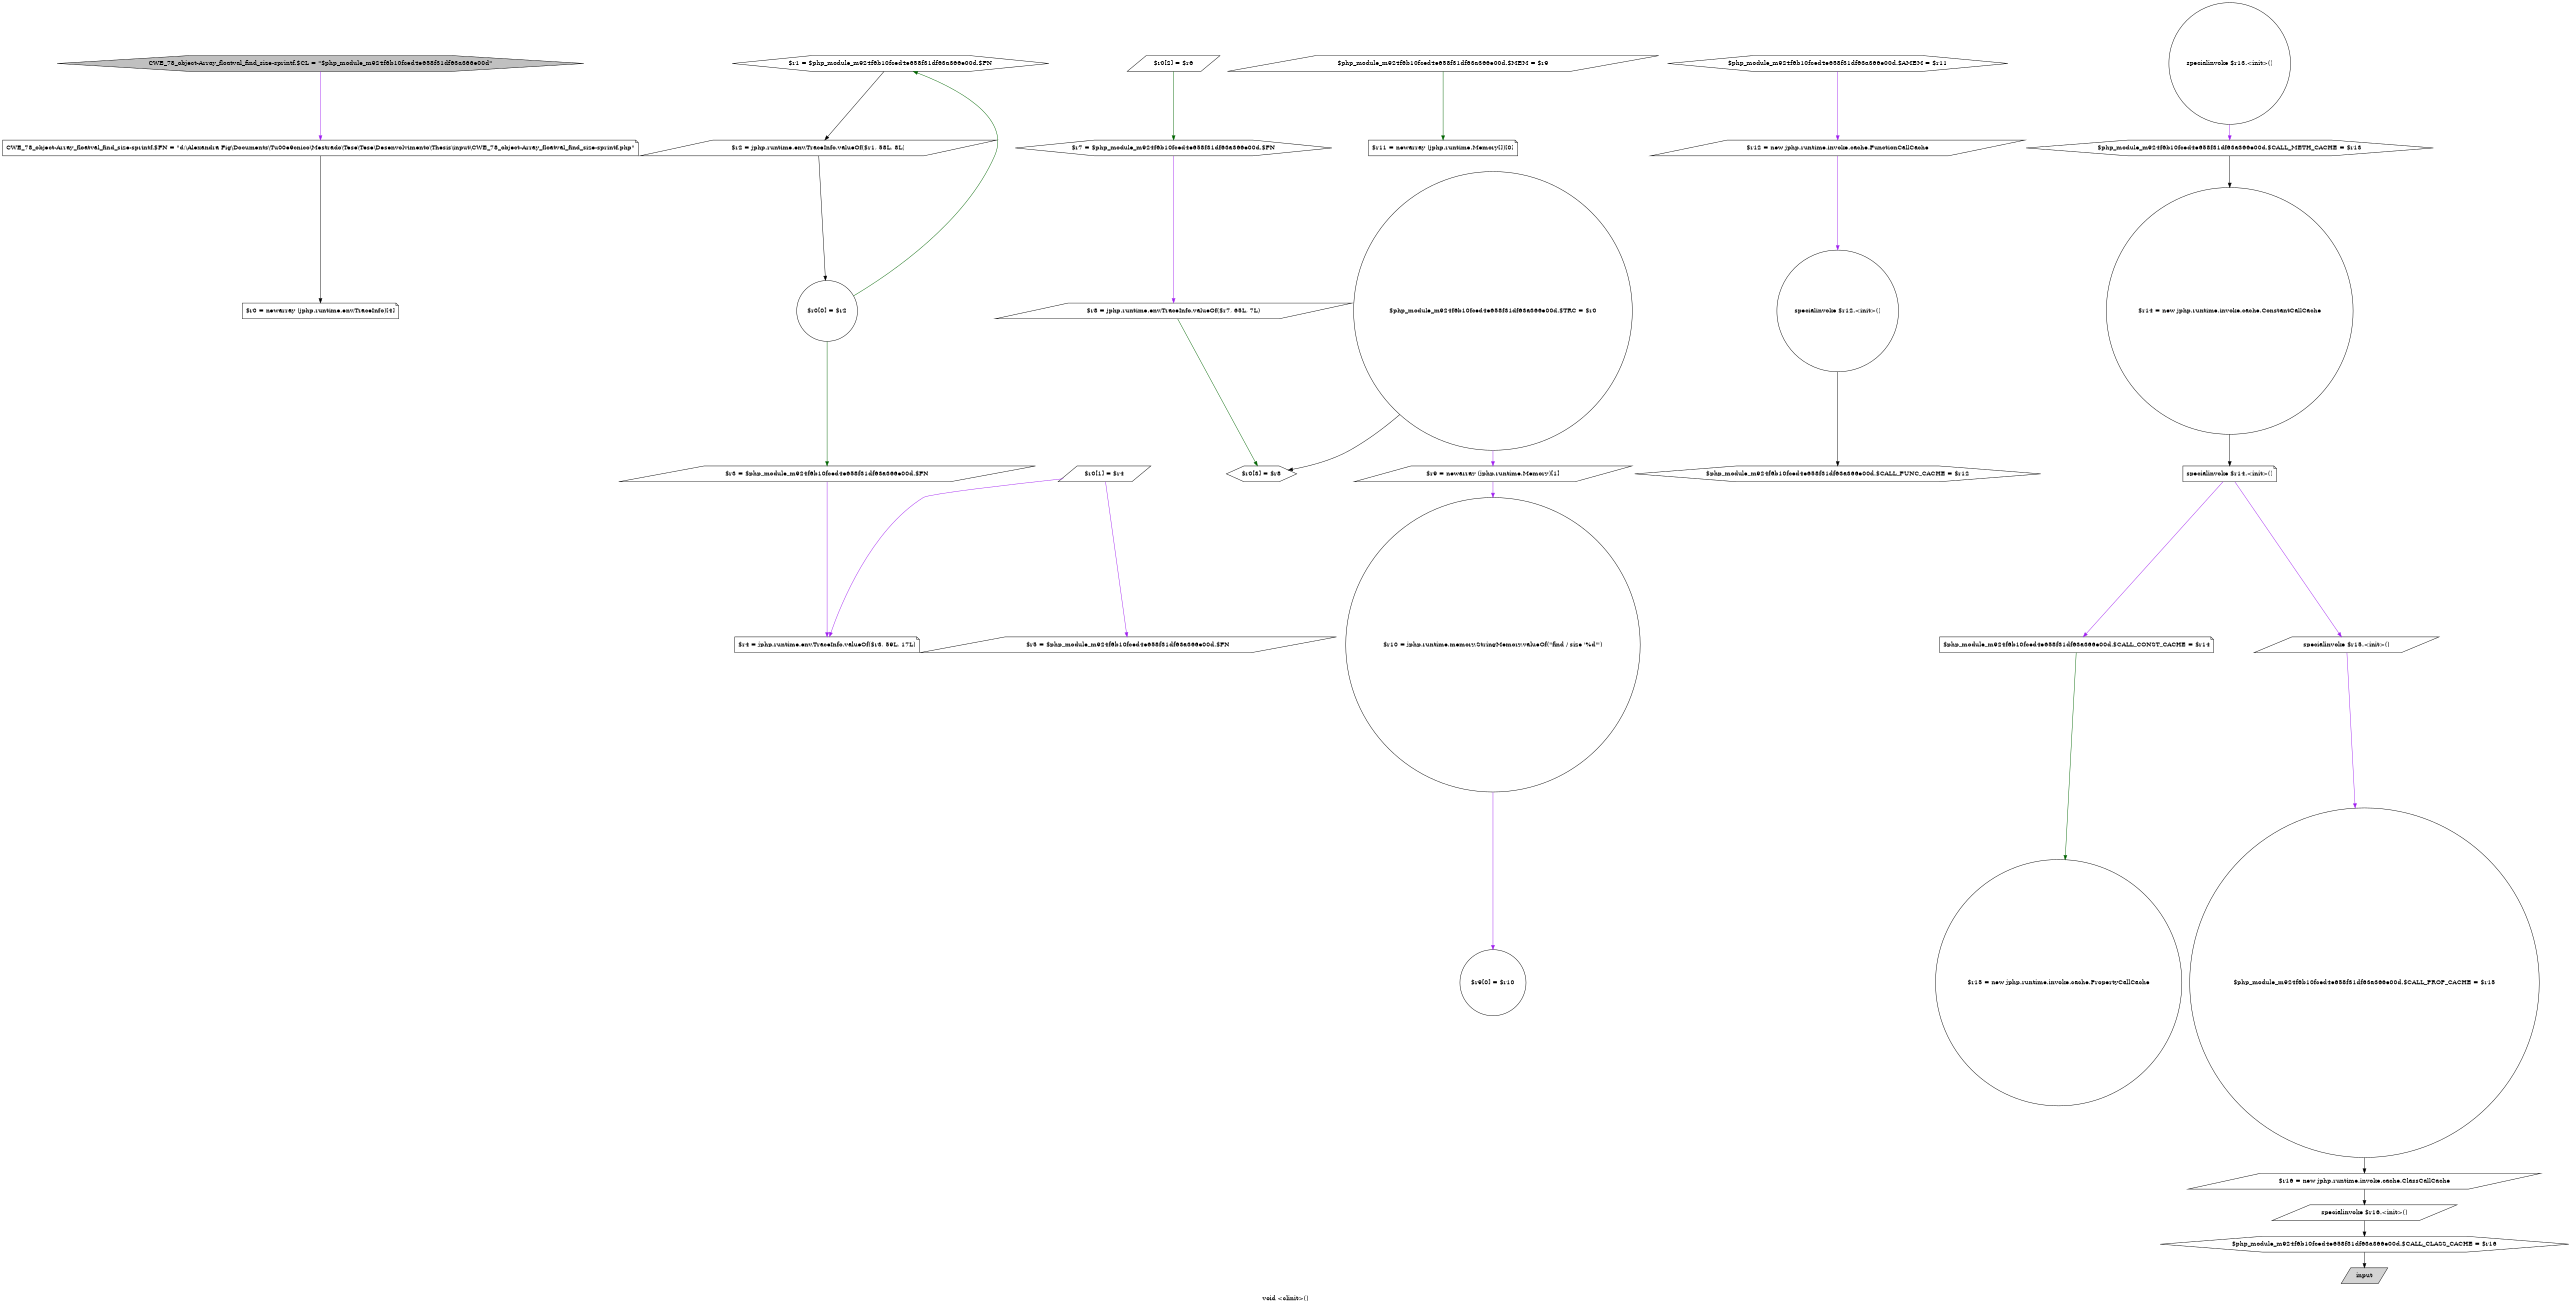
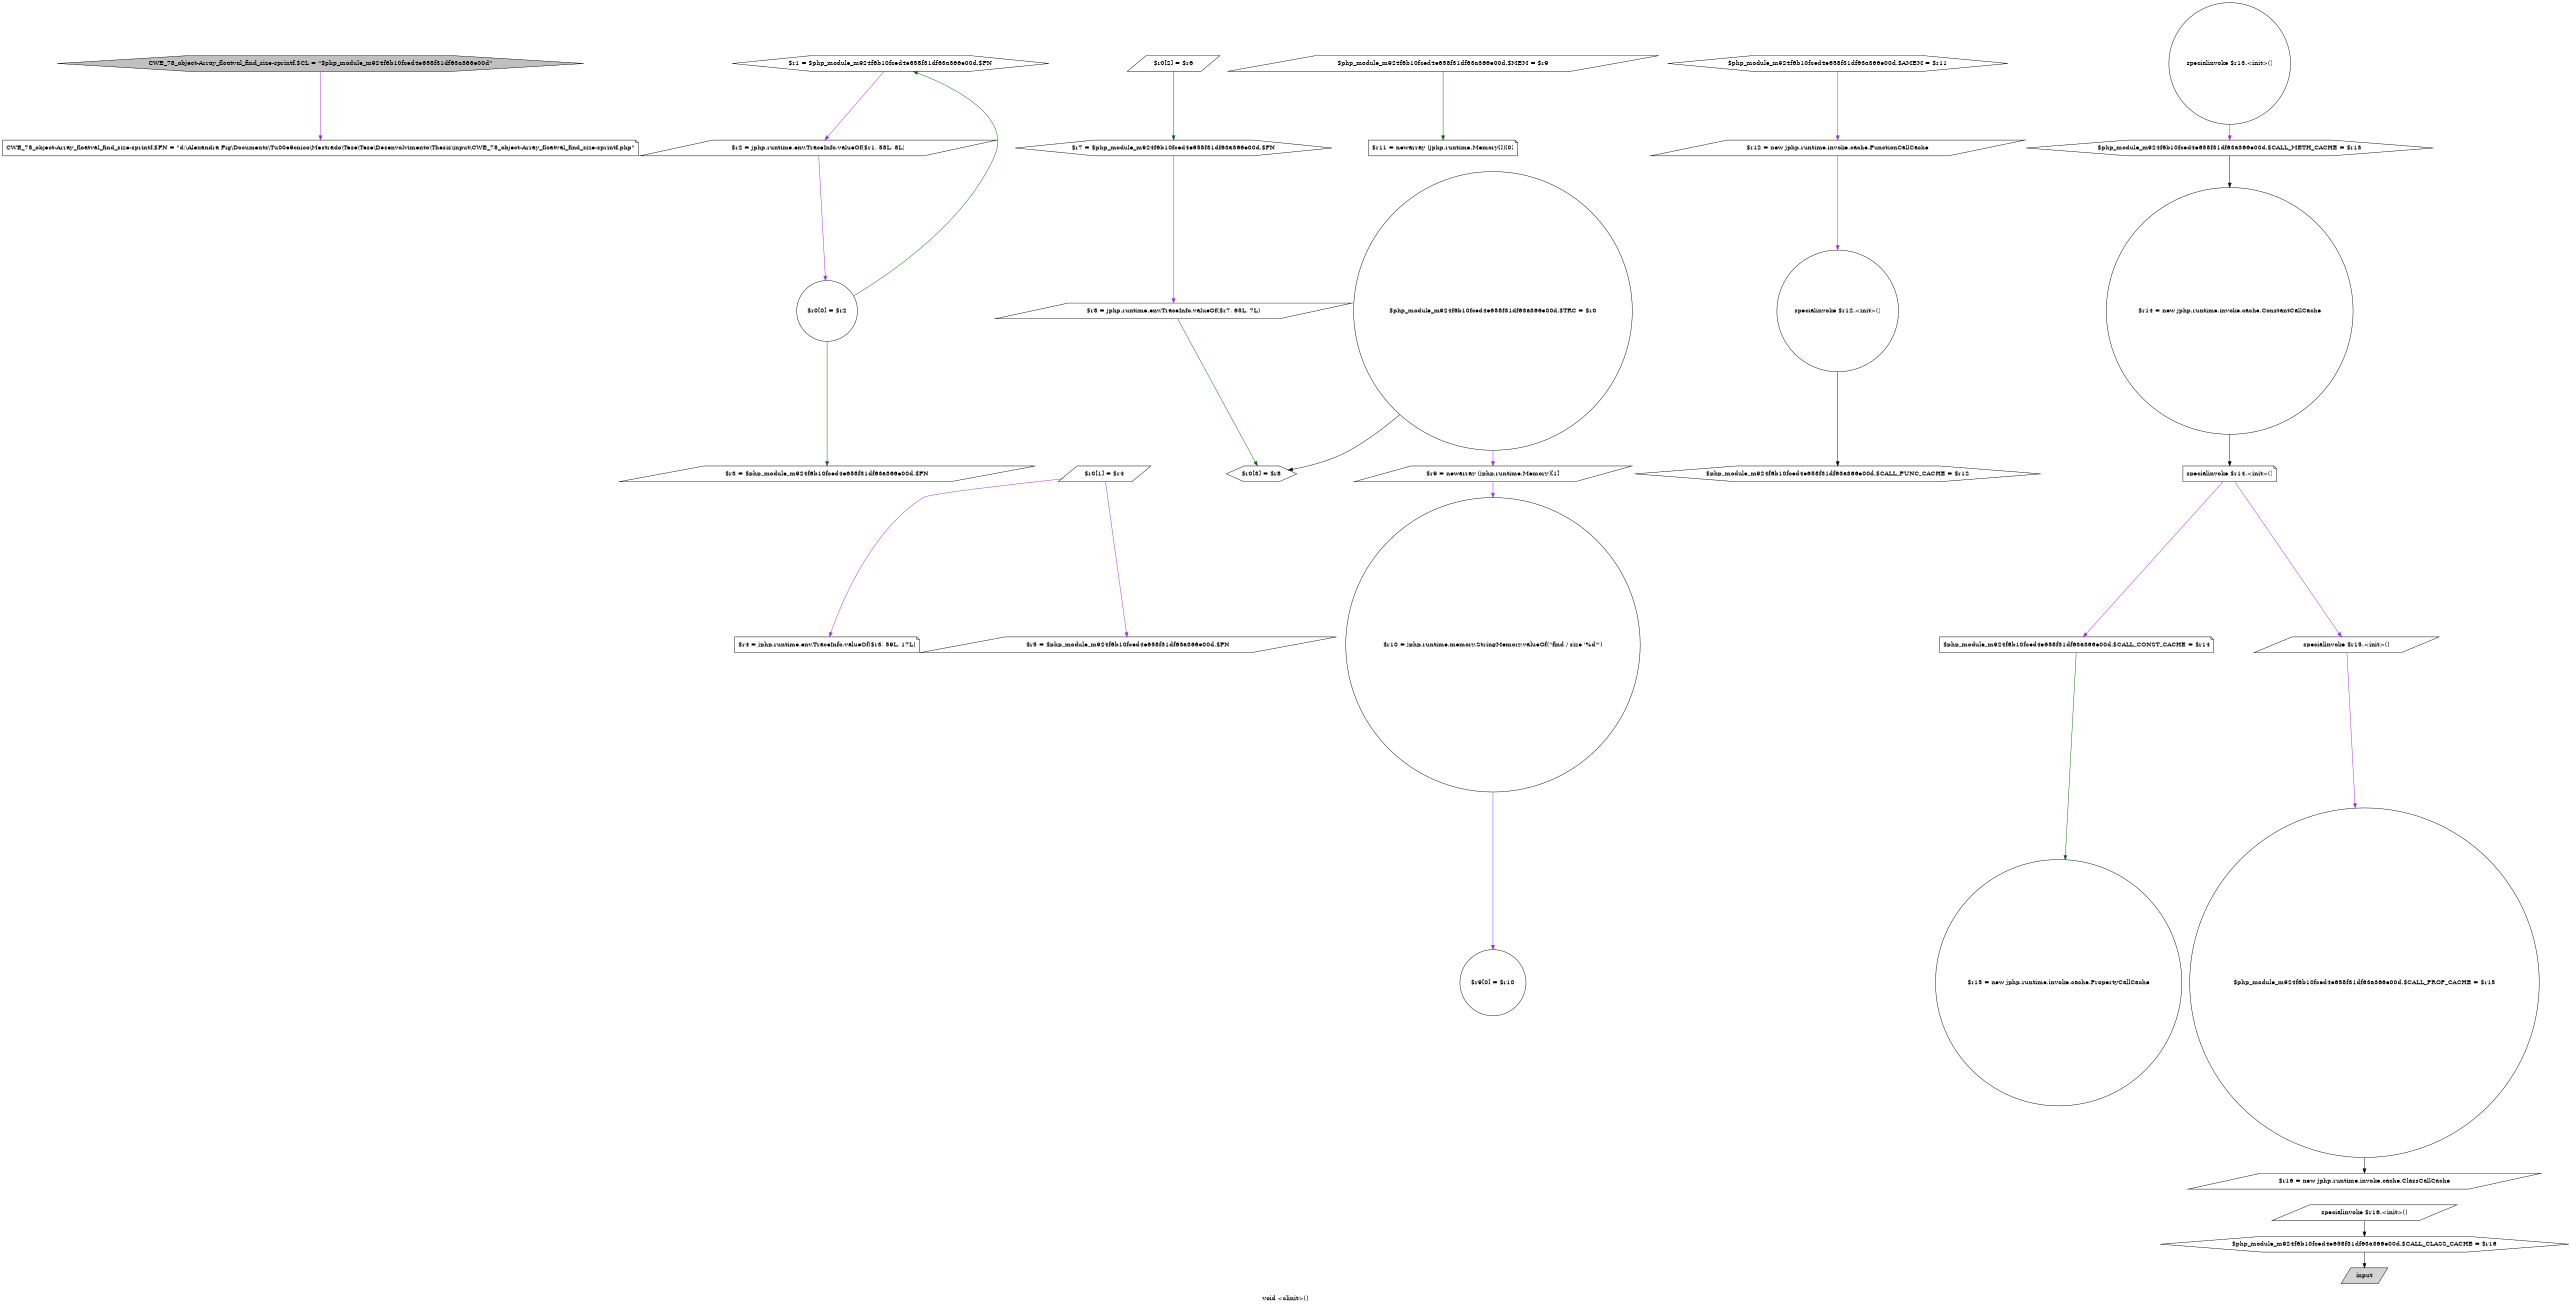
edge "$r1 = $php_module_m924f6b10fced4e658f31df63a366e00d.$FN" -> "$r2 = jphp.runtime.env.TraceInfo.valueOf($r1, 58L, 8L)": color black -> purple
edge "$r2 = jphp.runtime.env.TraceInfo.valueOf($r1, 58L, 8L)" -> "$r0[0] = $r2": color black -> purple
node "$r0 = newarray (jphp.runtime.env.TraceInfo)[4]": removed
edge "$r3 = $php_module_m924f6b10fced4e658f31df63a366e00d.$FN" -> "$r4 = jphp.runtime.env.TraceInfo.valueOf($r3, 59L, 17L)": removed
edge "$r16 = new jphp.runtime.invoke.cache.ClassCallCache" -> "specialinvoke $r16.<init>()": removed
